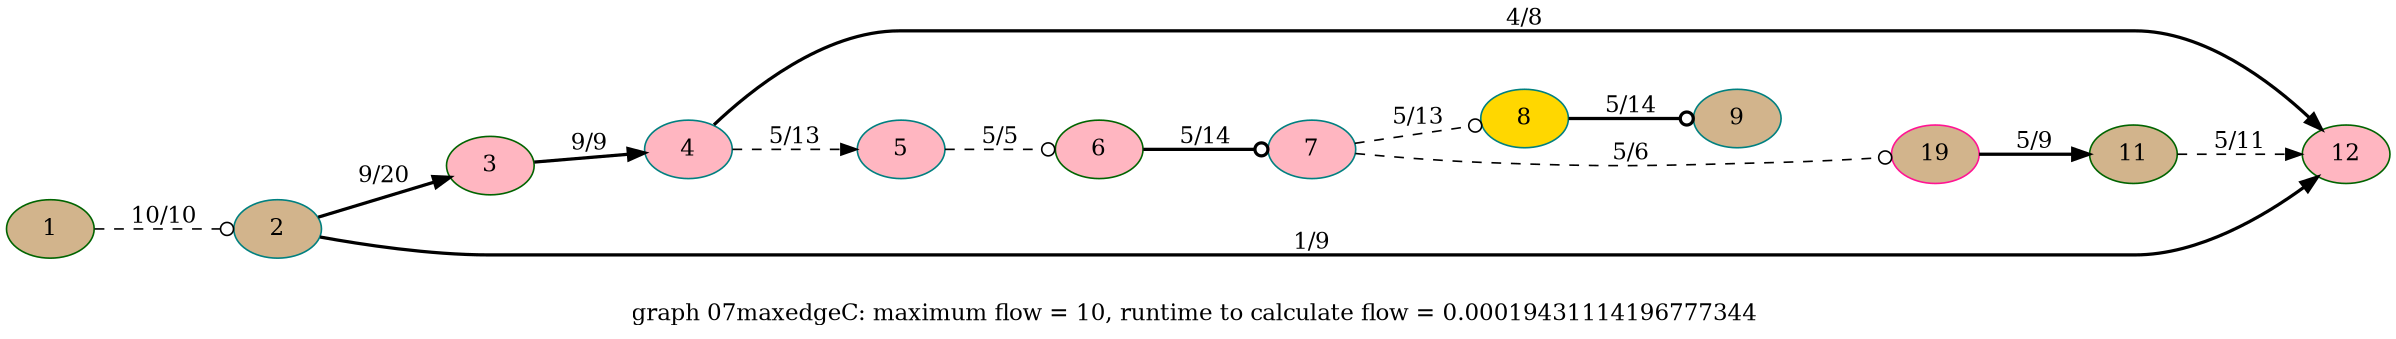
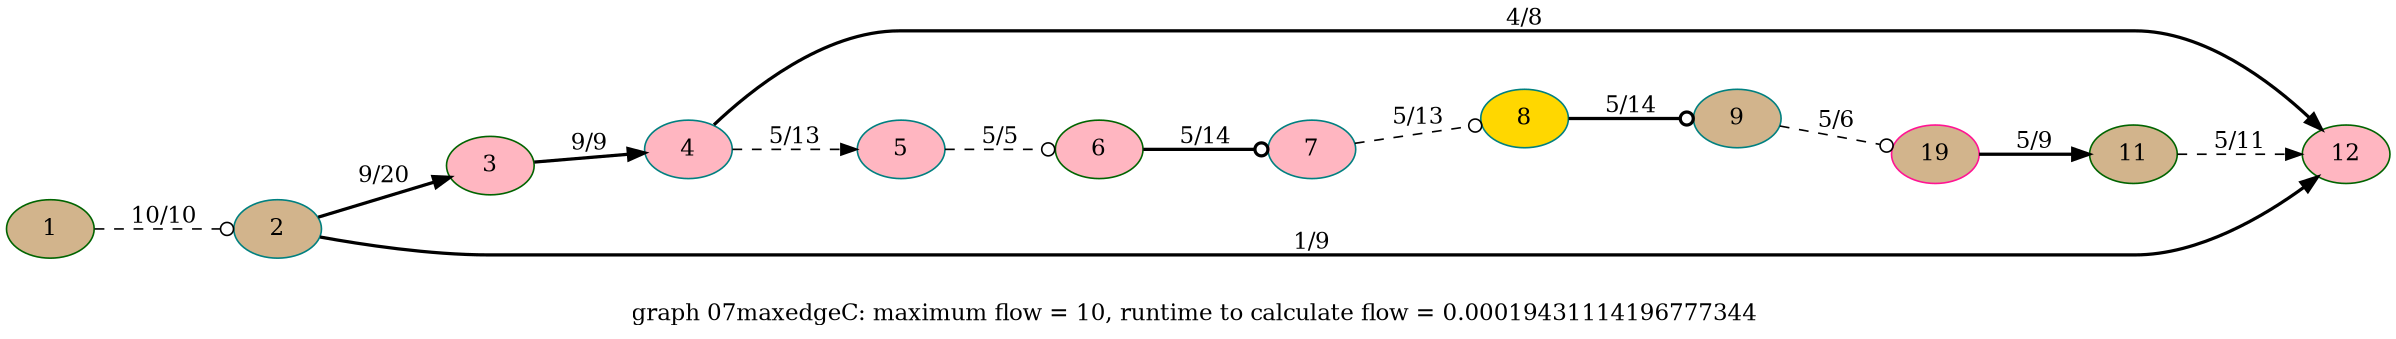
edge "7" -> "19": now "9" -> "19"
